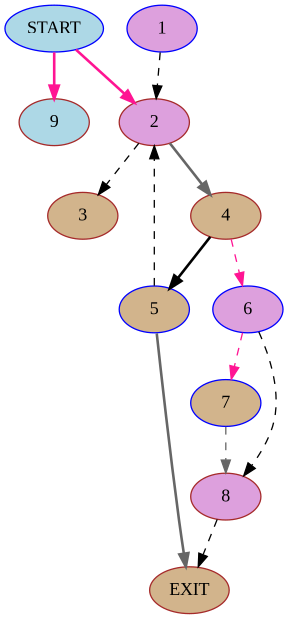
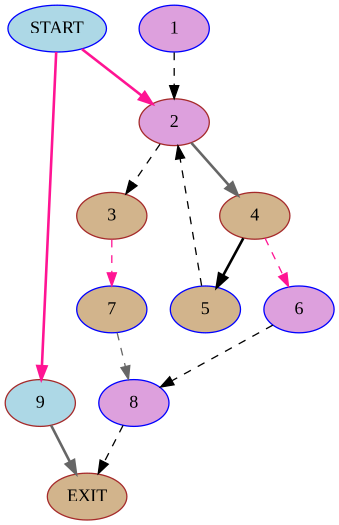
edge "6" -> "7": now "3" -> "7"
edge "5" -> "EXIT": now "9" -> "EXIT"
node "8": color brown -> blue
